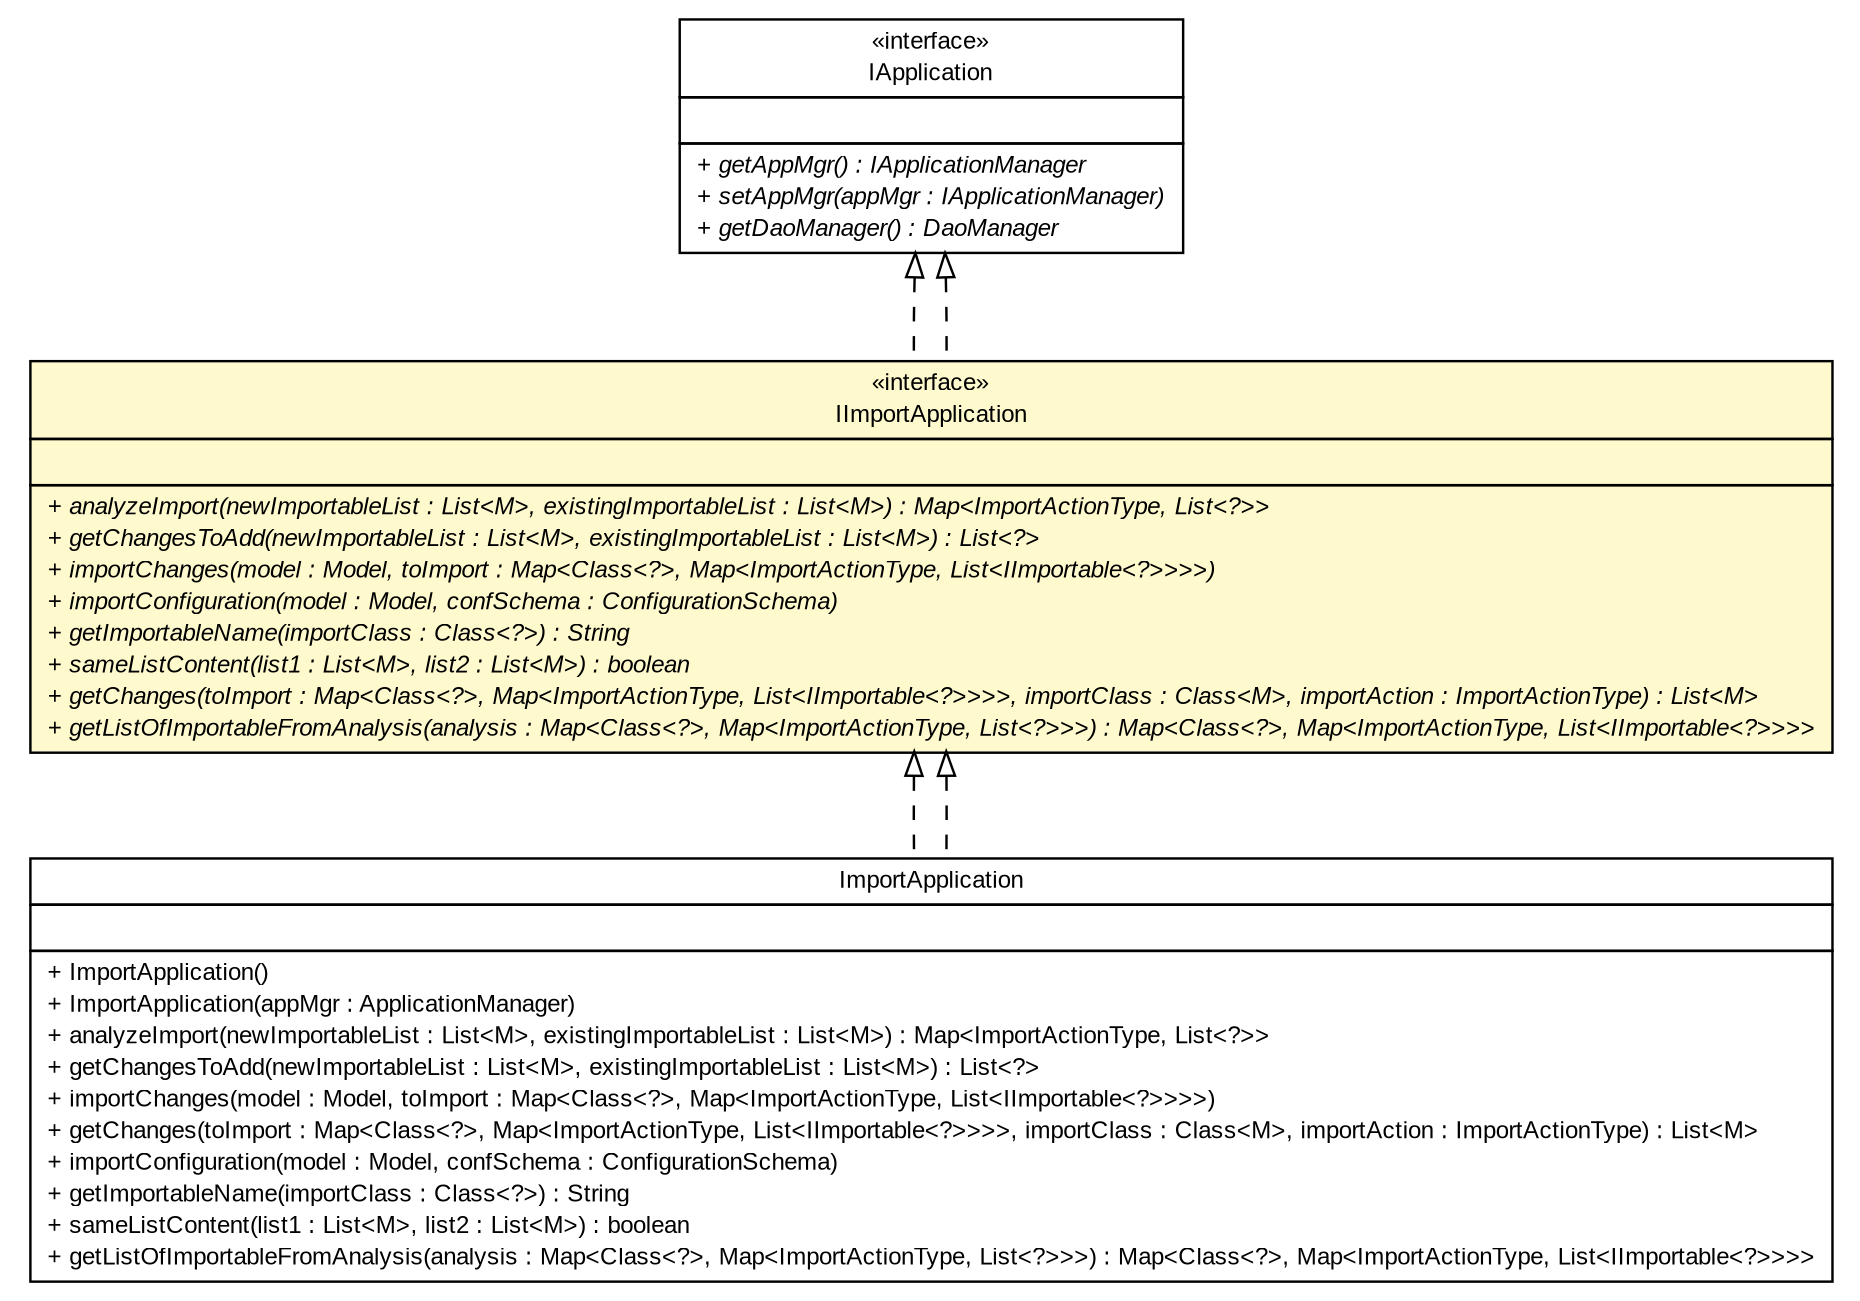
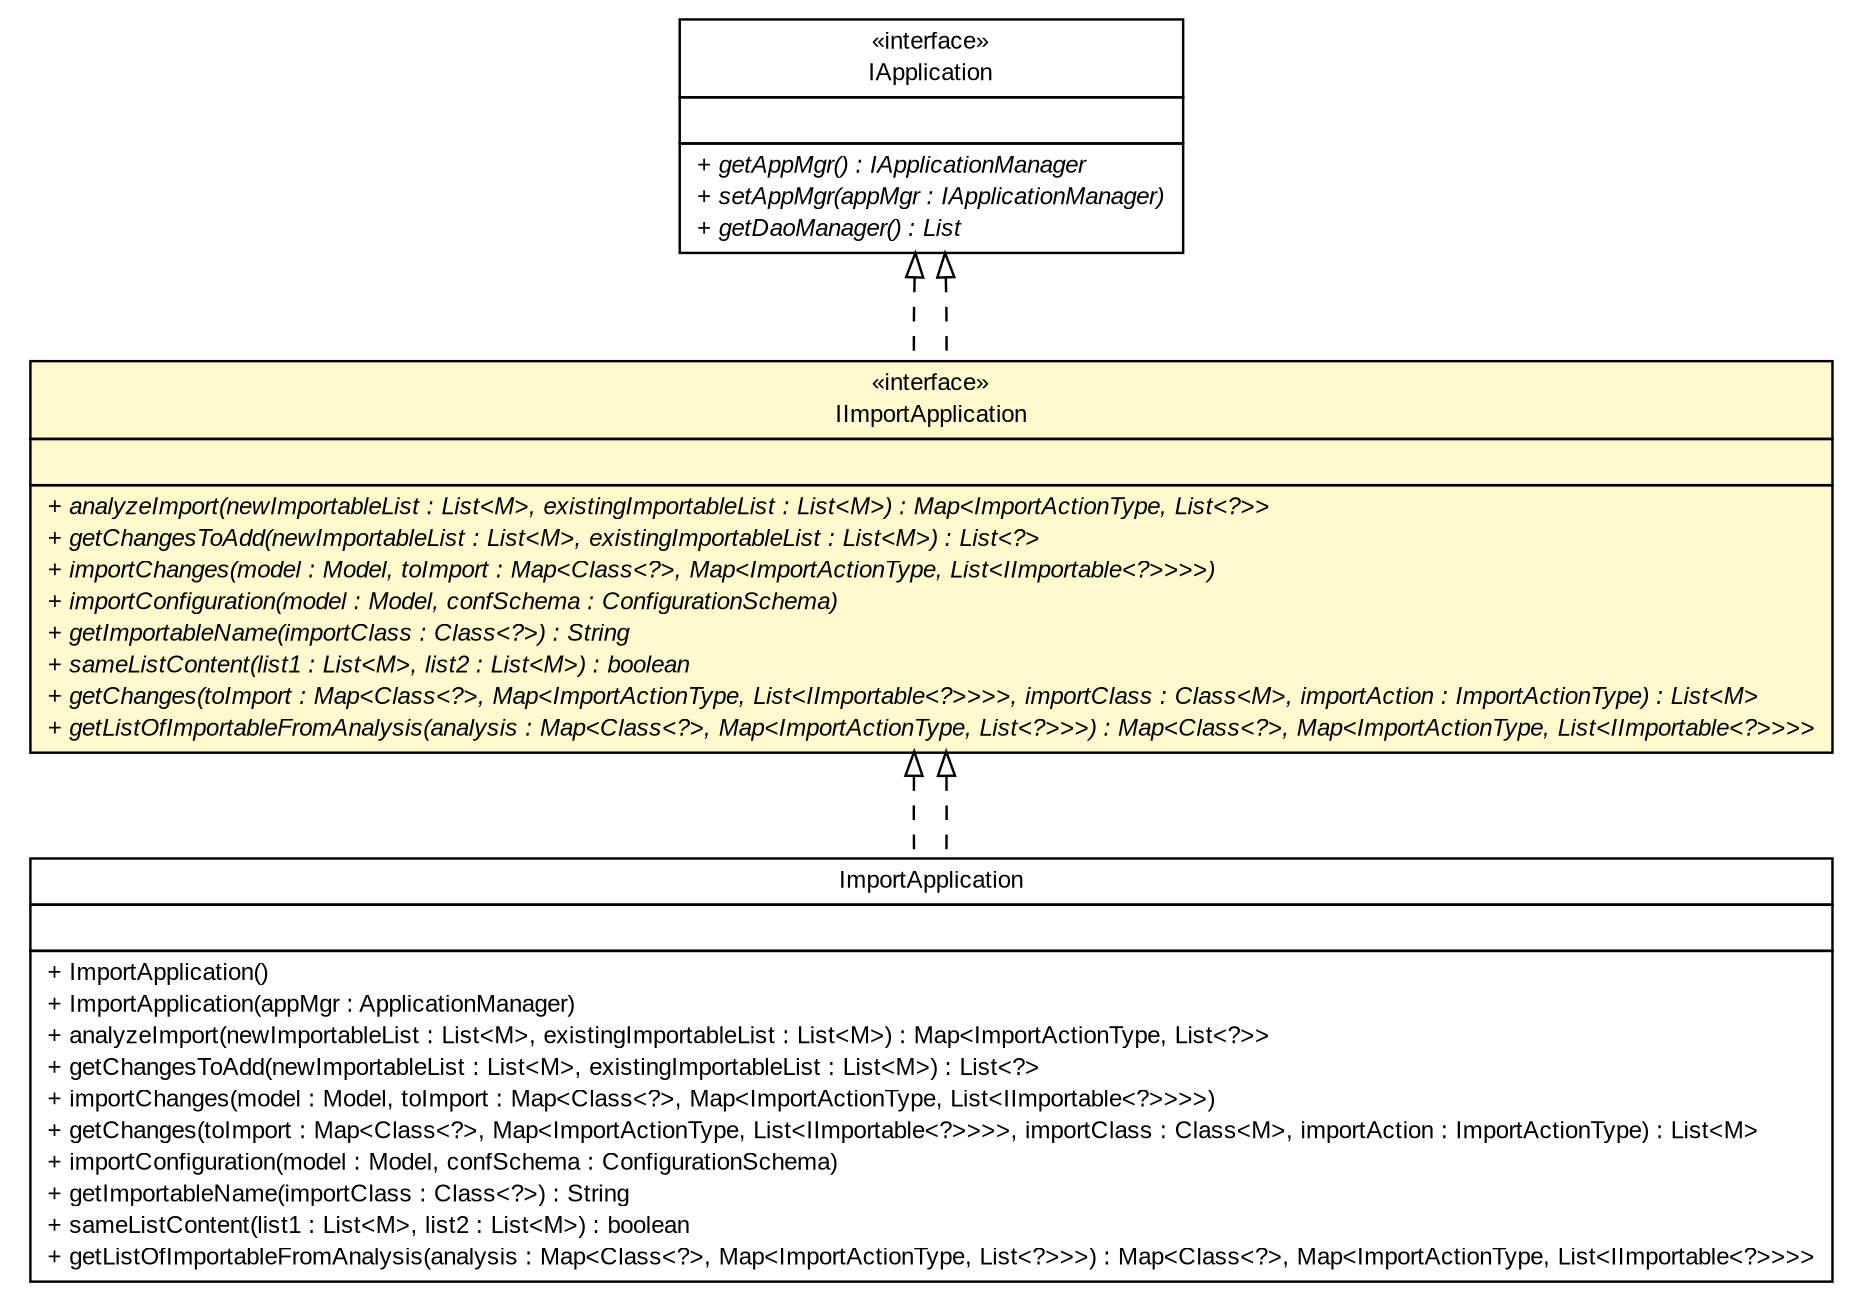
node "IApplication": text "+ getDaoManager() : DaoManager" -> "+ getDaoManager() : List"
